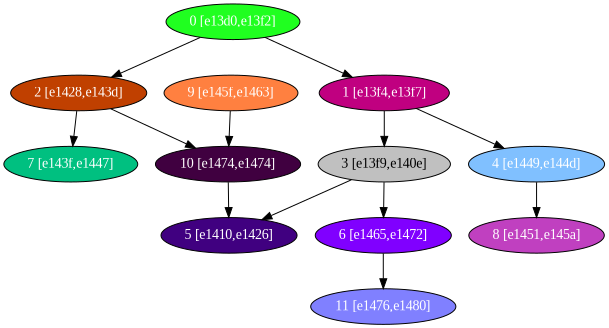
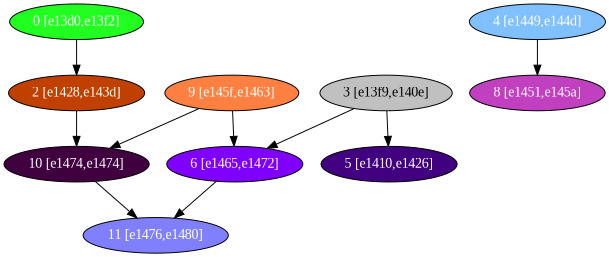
node "1 [e13f4,e13f7]": removed
edge "9 [e145f,e1463]" -> "6 [e1465,e1472]": added
node "7 [e143f,e1447]": removed
edge "10 [e1474,e1474]" -> "5 [e1410,e1426]": now "10 [e1474,e1474]" -> "11 [e1476,e1480]"
